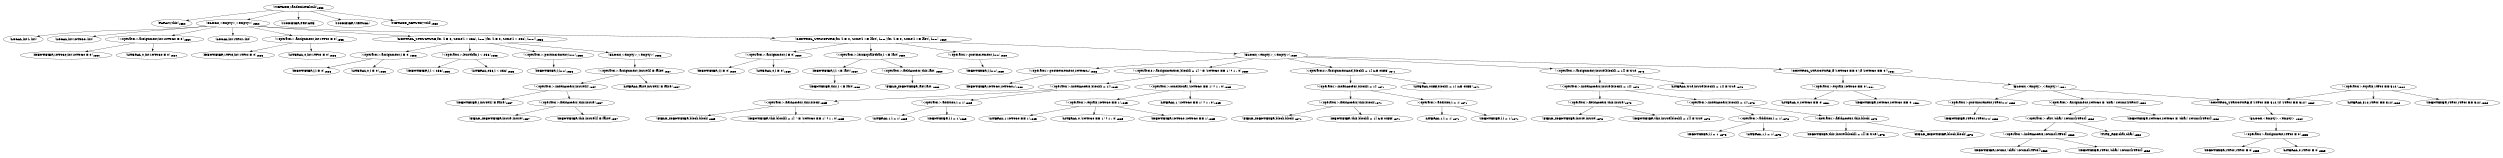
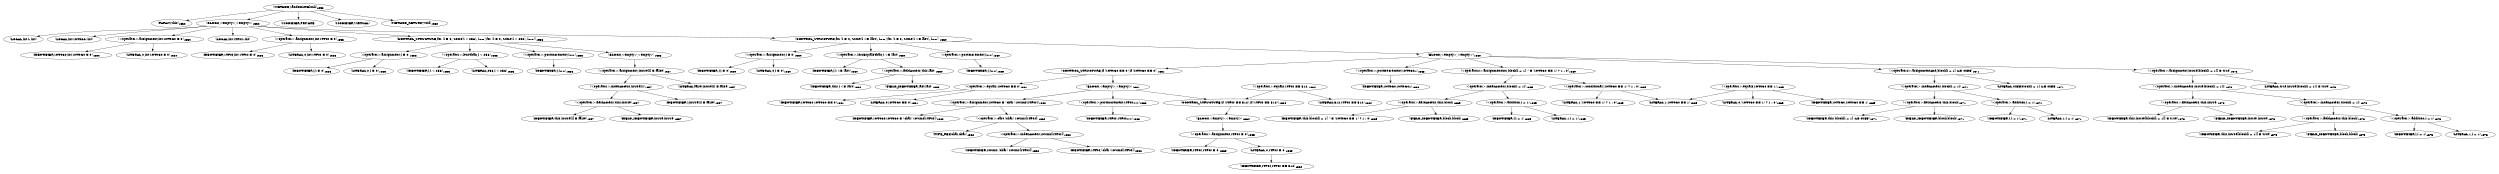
edge "(IDENTIFIER,i,i <= last)" -> "(IDENTIFIER,this,i <= last)": now "(<operator>.fieldAccess,this.last)" -> "(IDENTIFIER,this,i <= last)"
edge "(<operator>.conditional,(rNToGo == 1) ? 1 : 0)" -> "(<operator>.equals,rNToGo == 1)": now "(<operator>.conditional,(rNToGo == 1) ? 1 : 0)" -> "(LITERAL,1,rNToGo == 1)"
edge "(<operator>.equals,rTPos == 512)" -> "(IDENTIFIER,rTPos,rTPos == 512)": now "(LITERAL,0,rTPos = 0)" -> "(IDENTIFIER,rTPos,rTPos == 512)"
